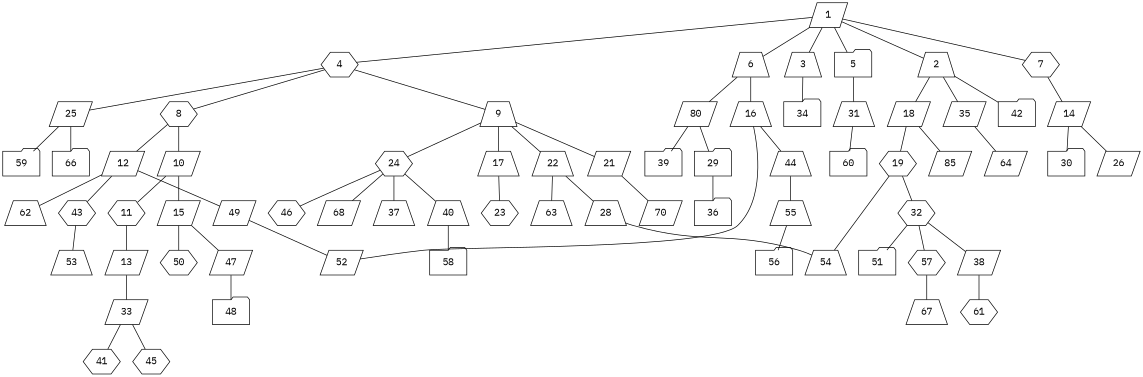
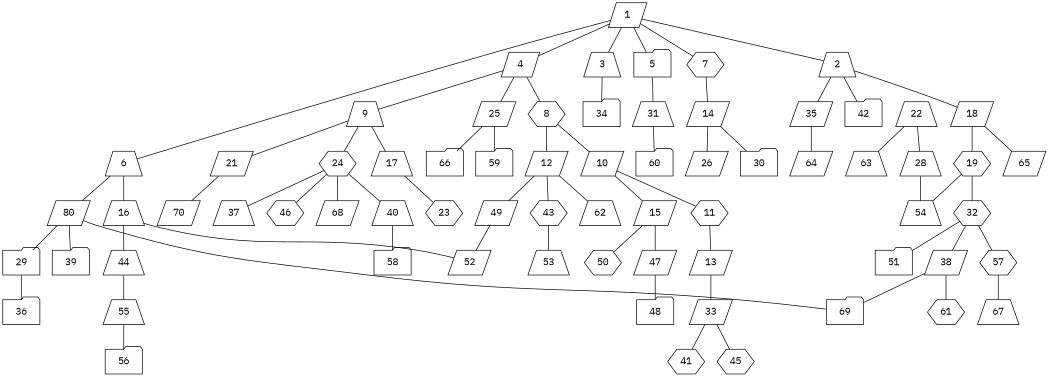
node "4": shape hexagon -> parallelogram
edge "9" -- "22": removed
node "85": label "85" -> "65"
node "69": added
